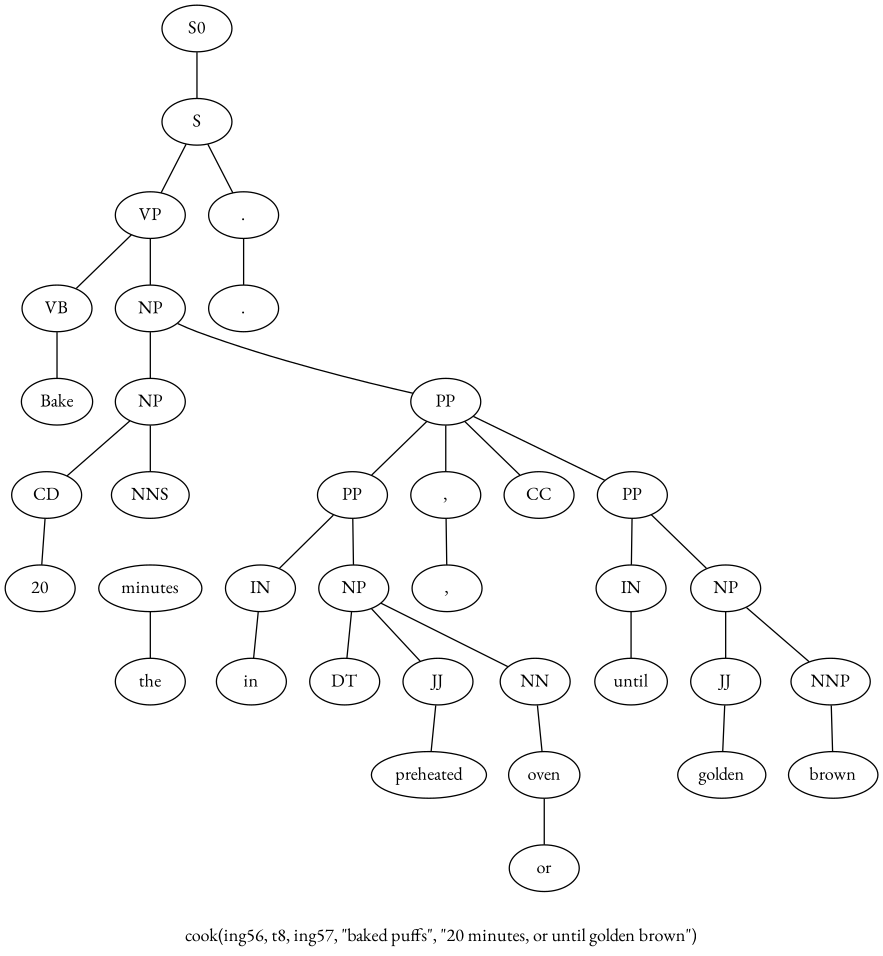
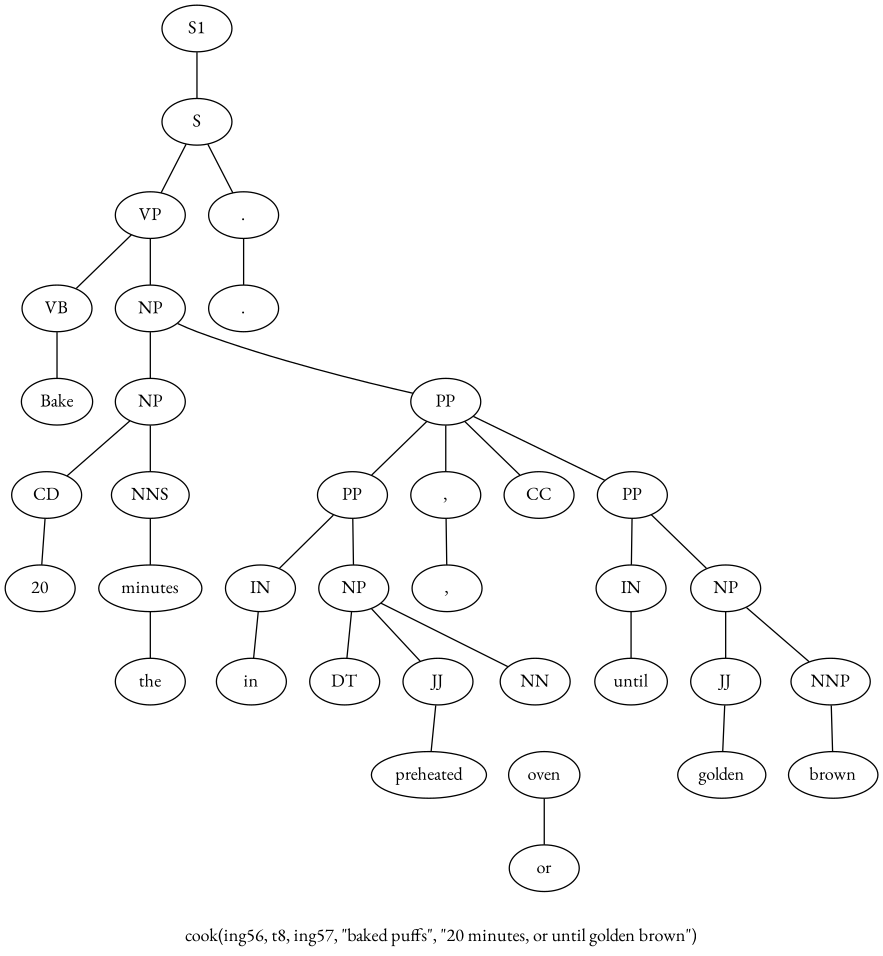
node "S0": label "S0" -> "S1"
edge "NNS" -- "minutes": added
edge "NN" -- "oven": removed
